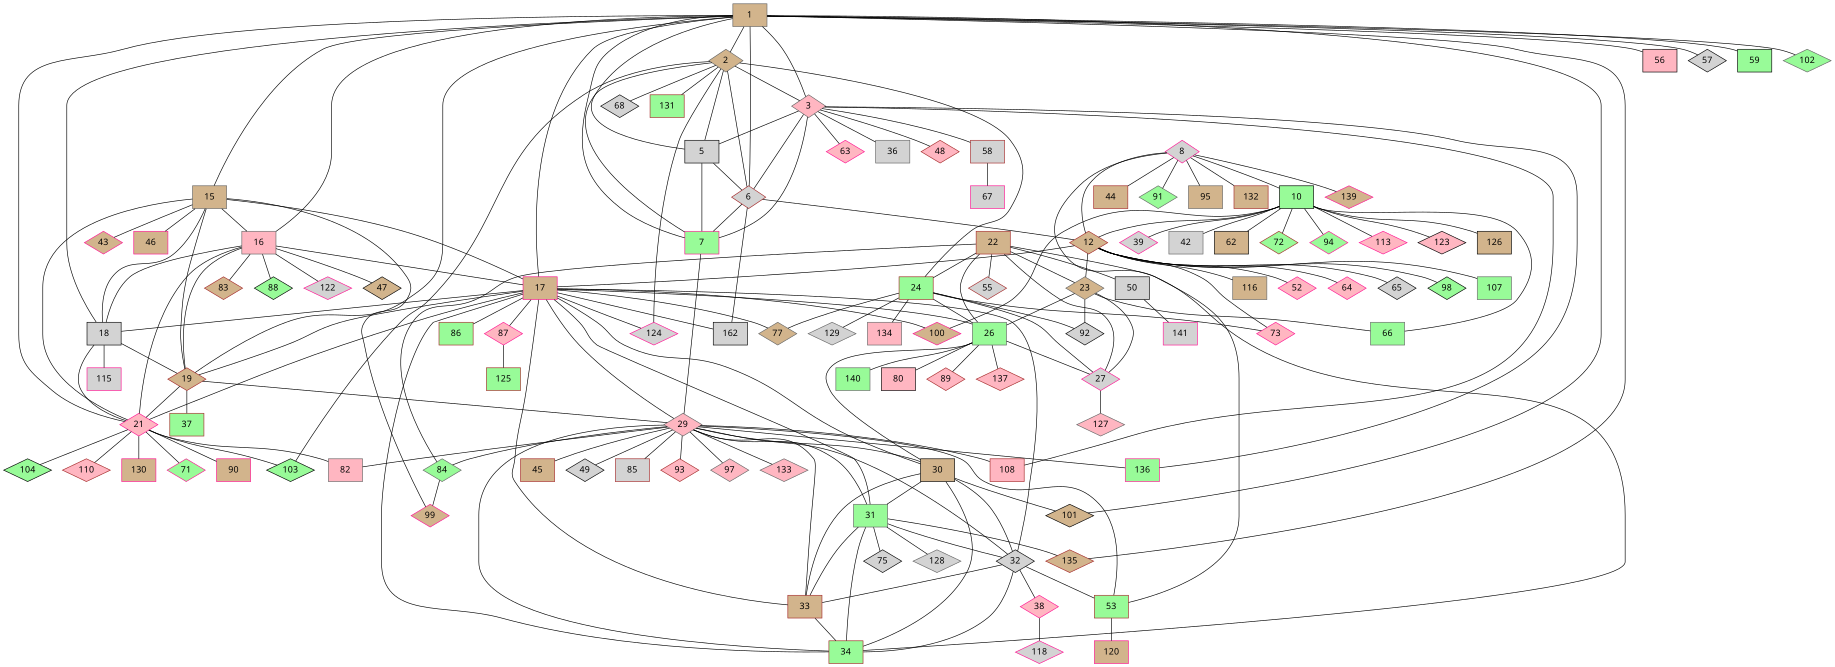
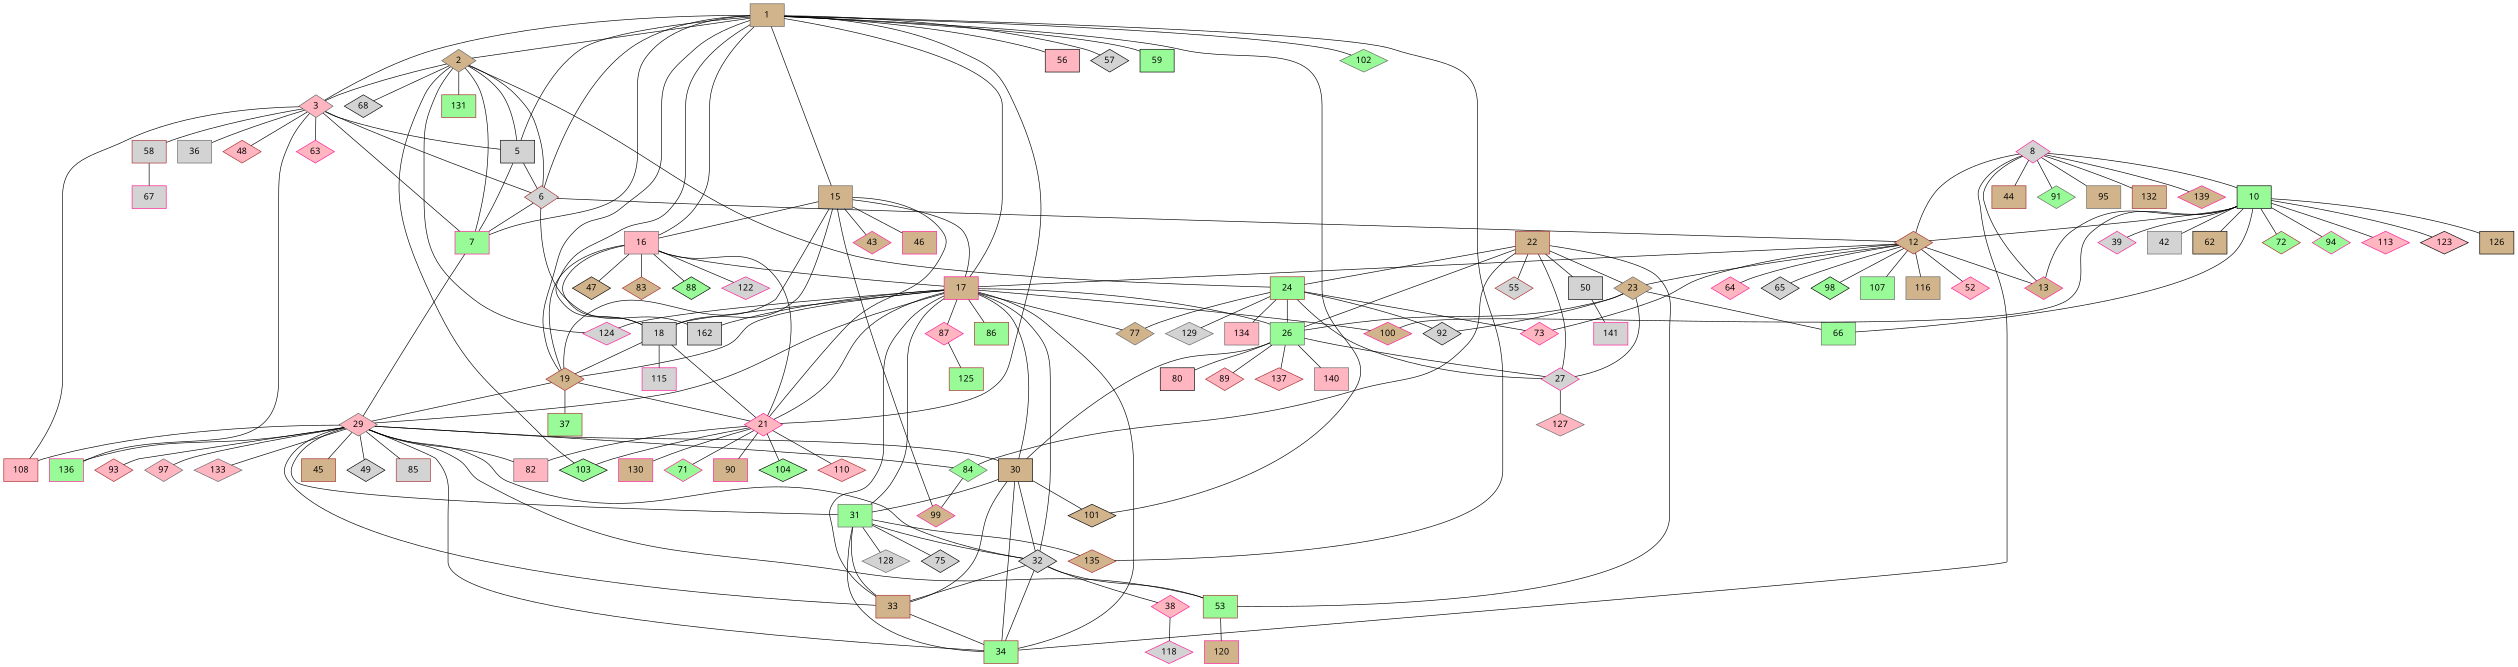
node "13": added
node "140": fillcolor palegreen -> lightpink
